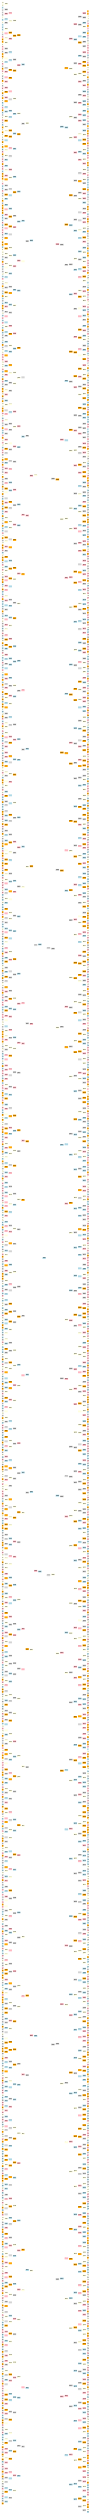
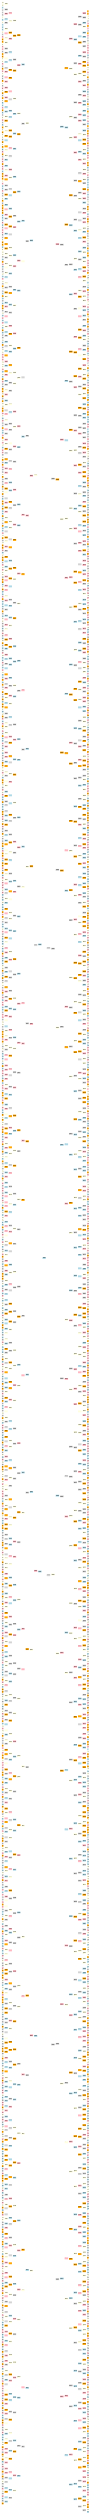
node "ω302": fillcolor orange -> lightyellow
